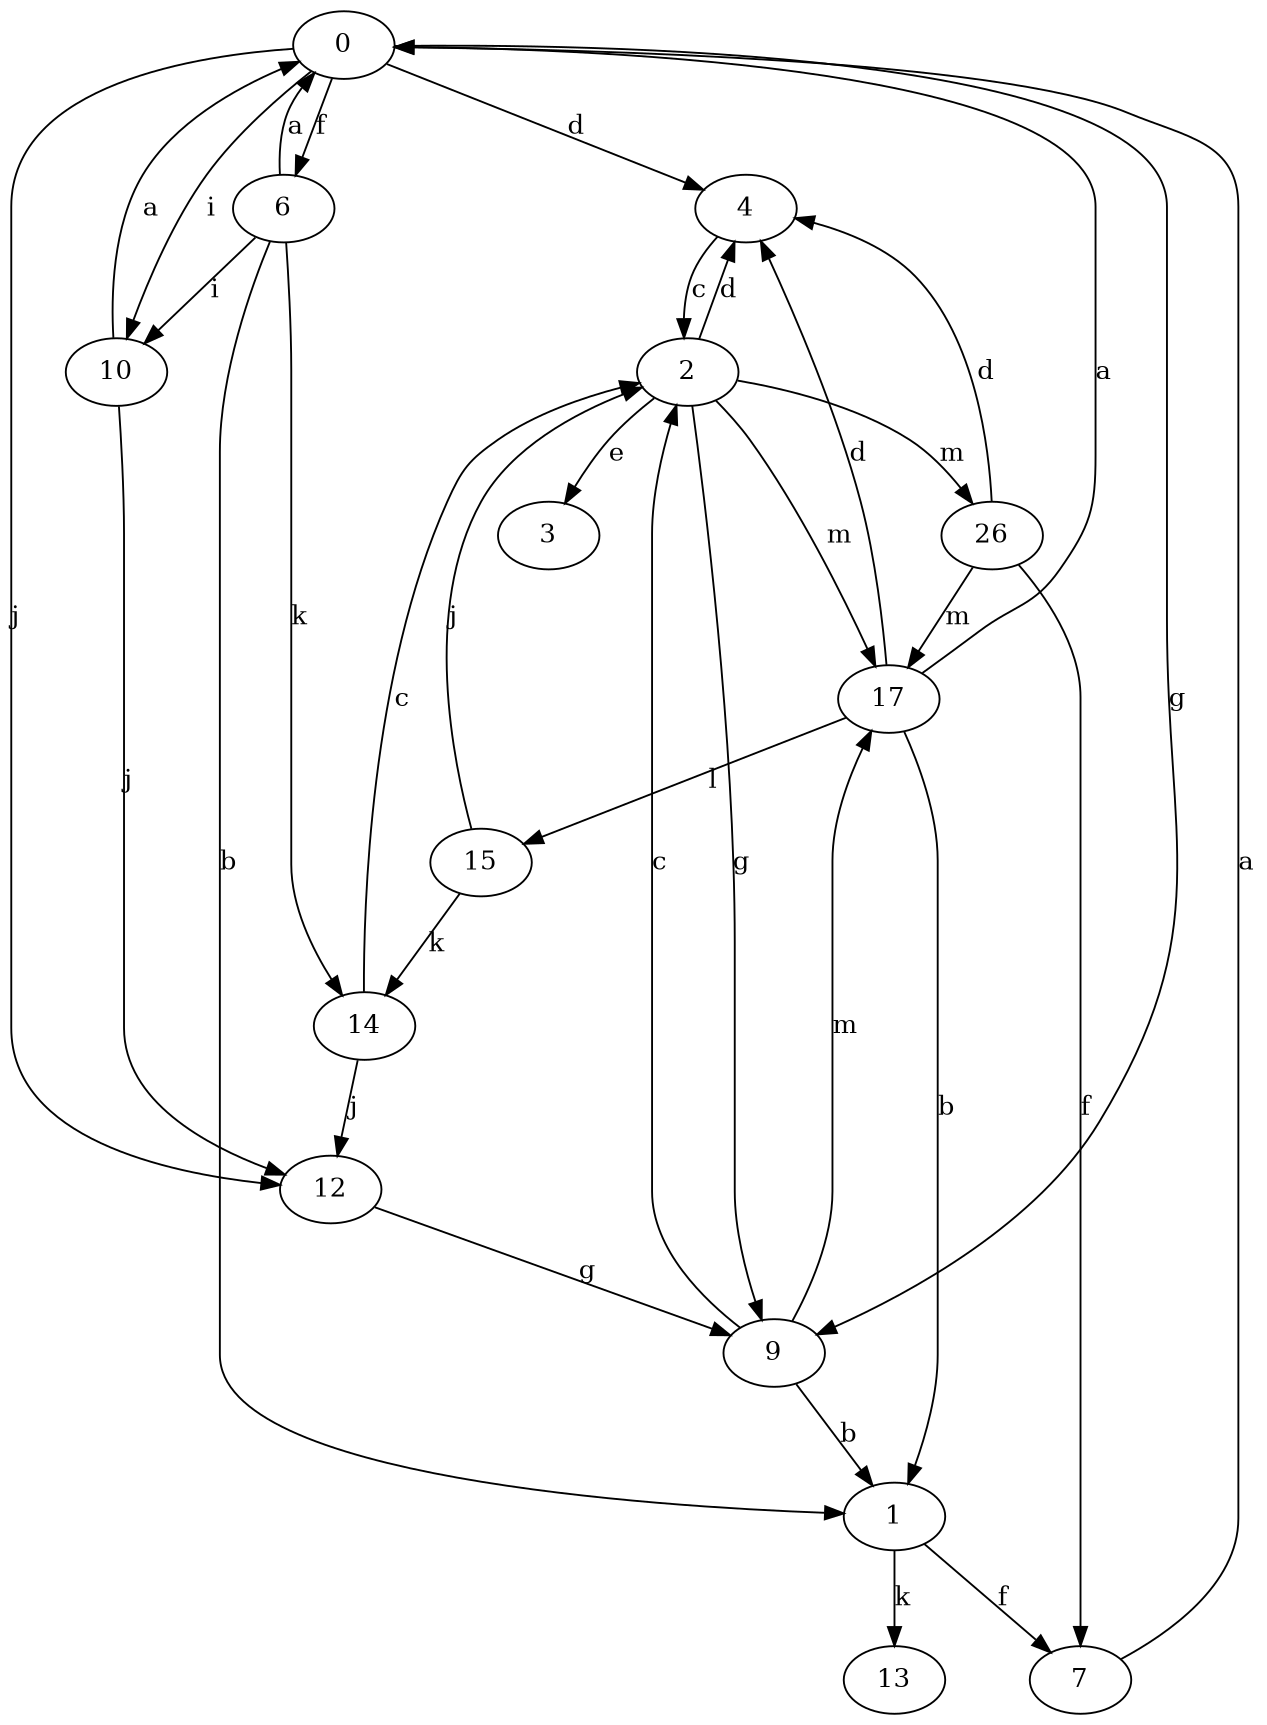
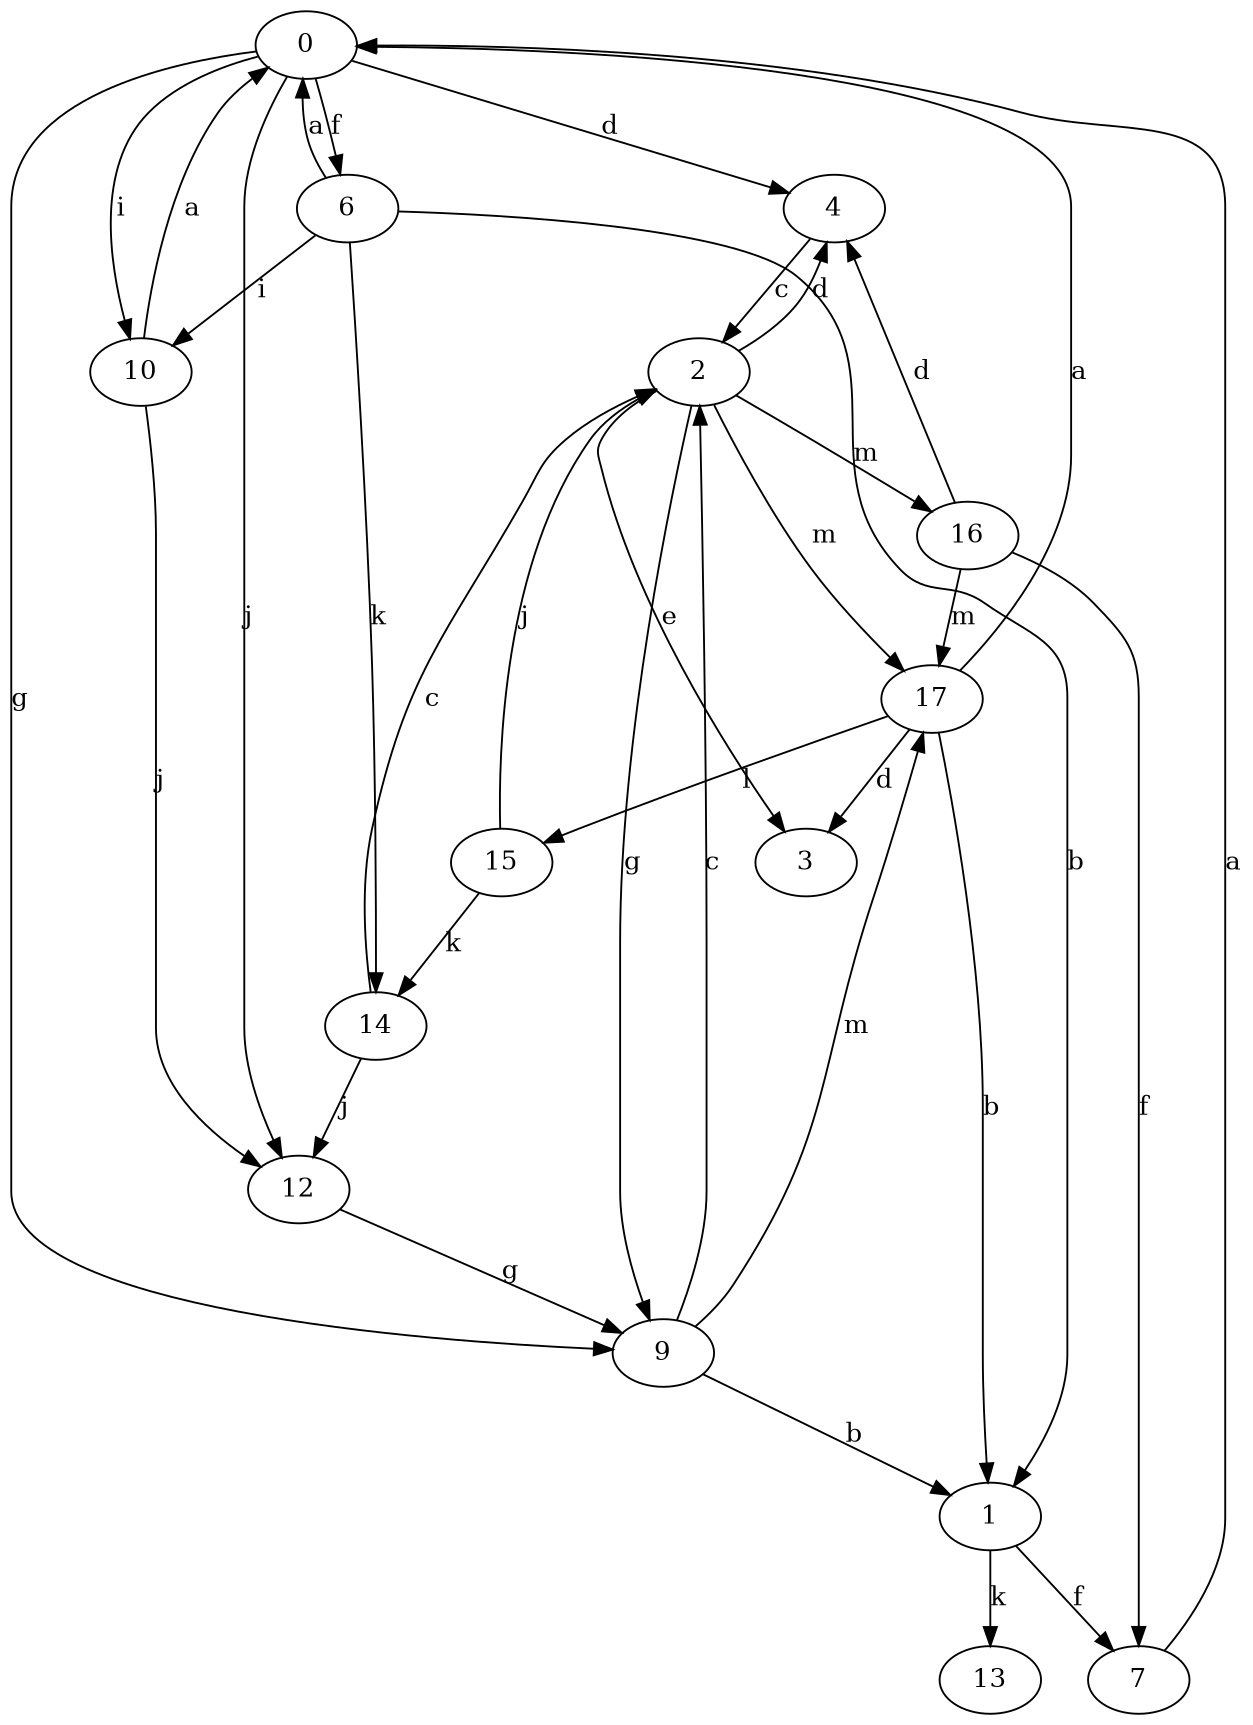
edge "17" -> "4": now "17" -> "3"
node "26": label "26" -> "16"
